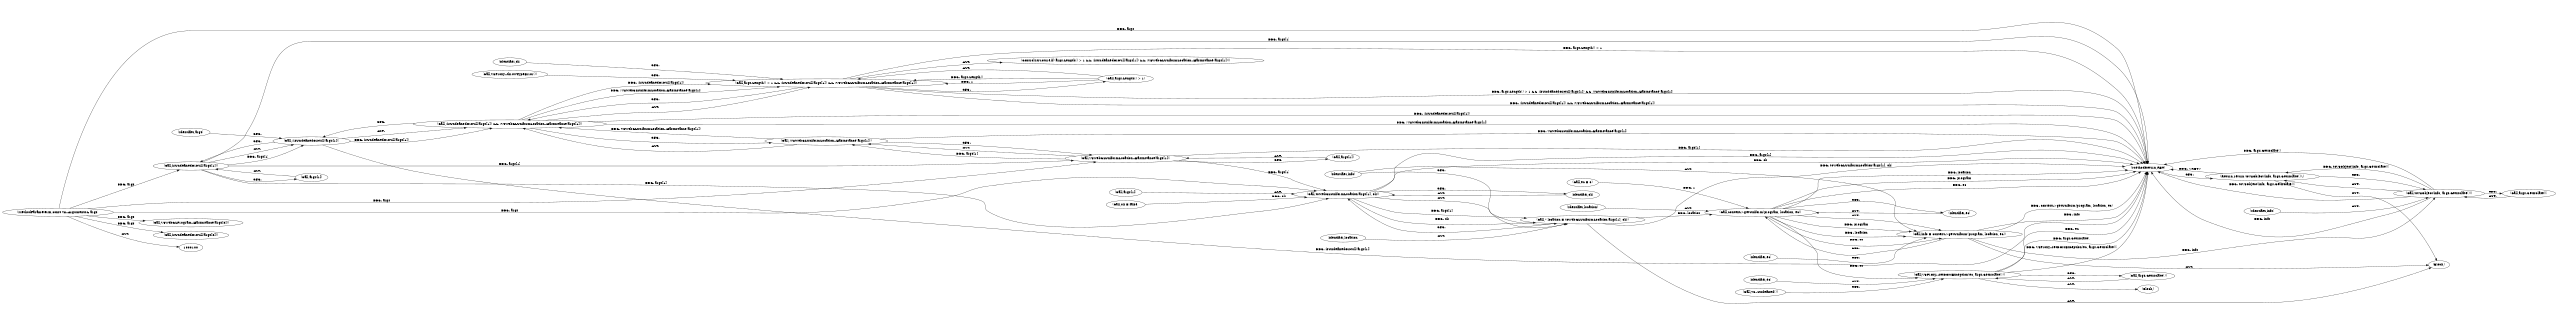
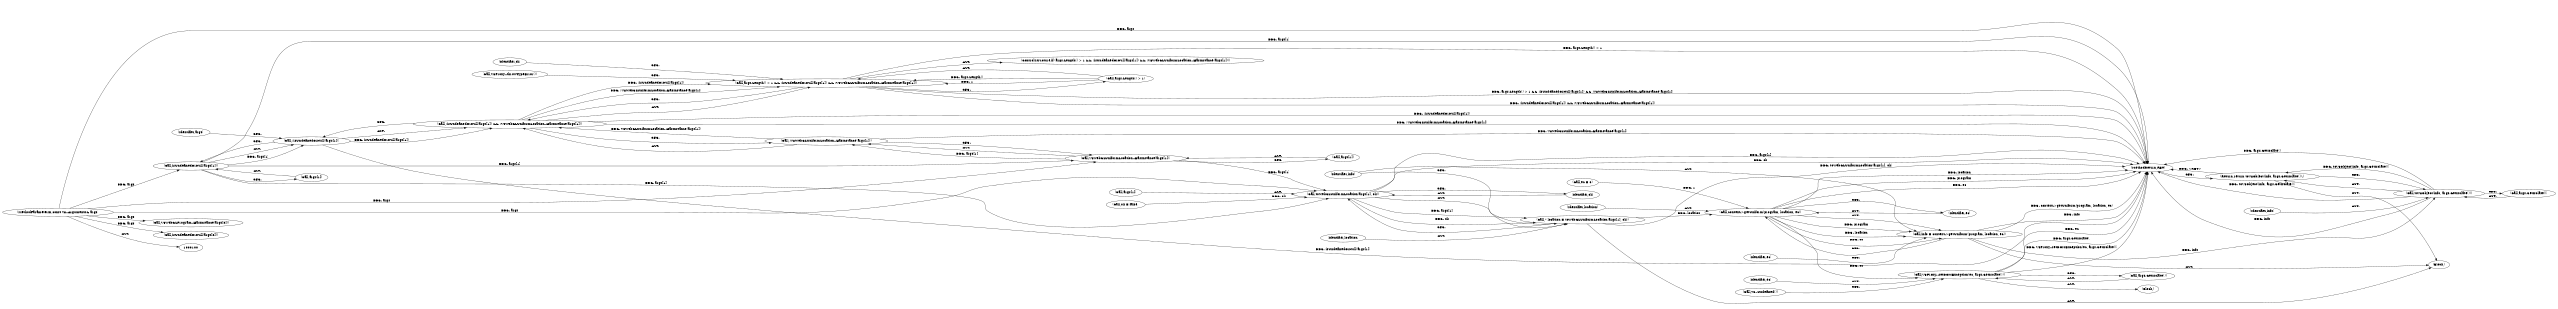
edge "(Call,V8WebGLUniformLocation::HasInstance(args[1]))" -> "(MethodReturn,RET)": removed, label "DDG: args[1]"
